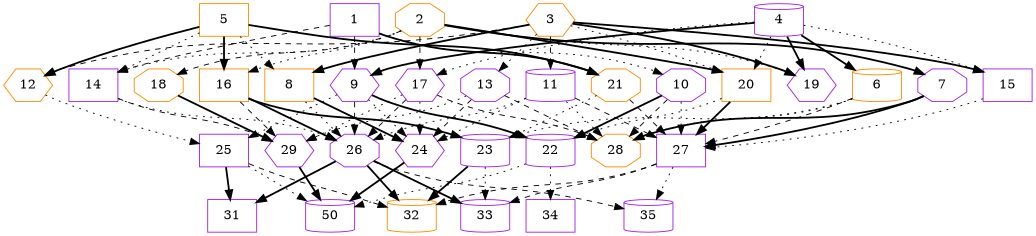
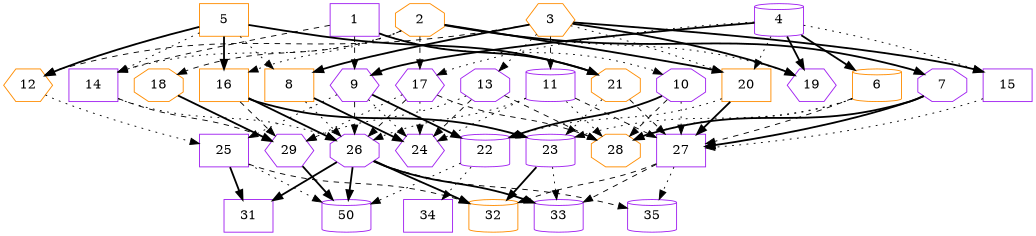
edge "24" -> "50": now "26" -> "50"
